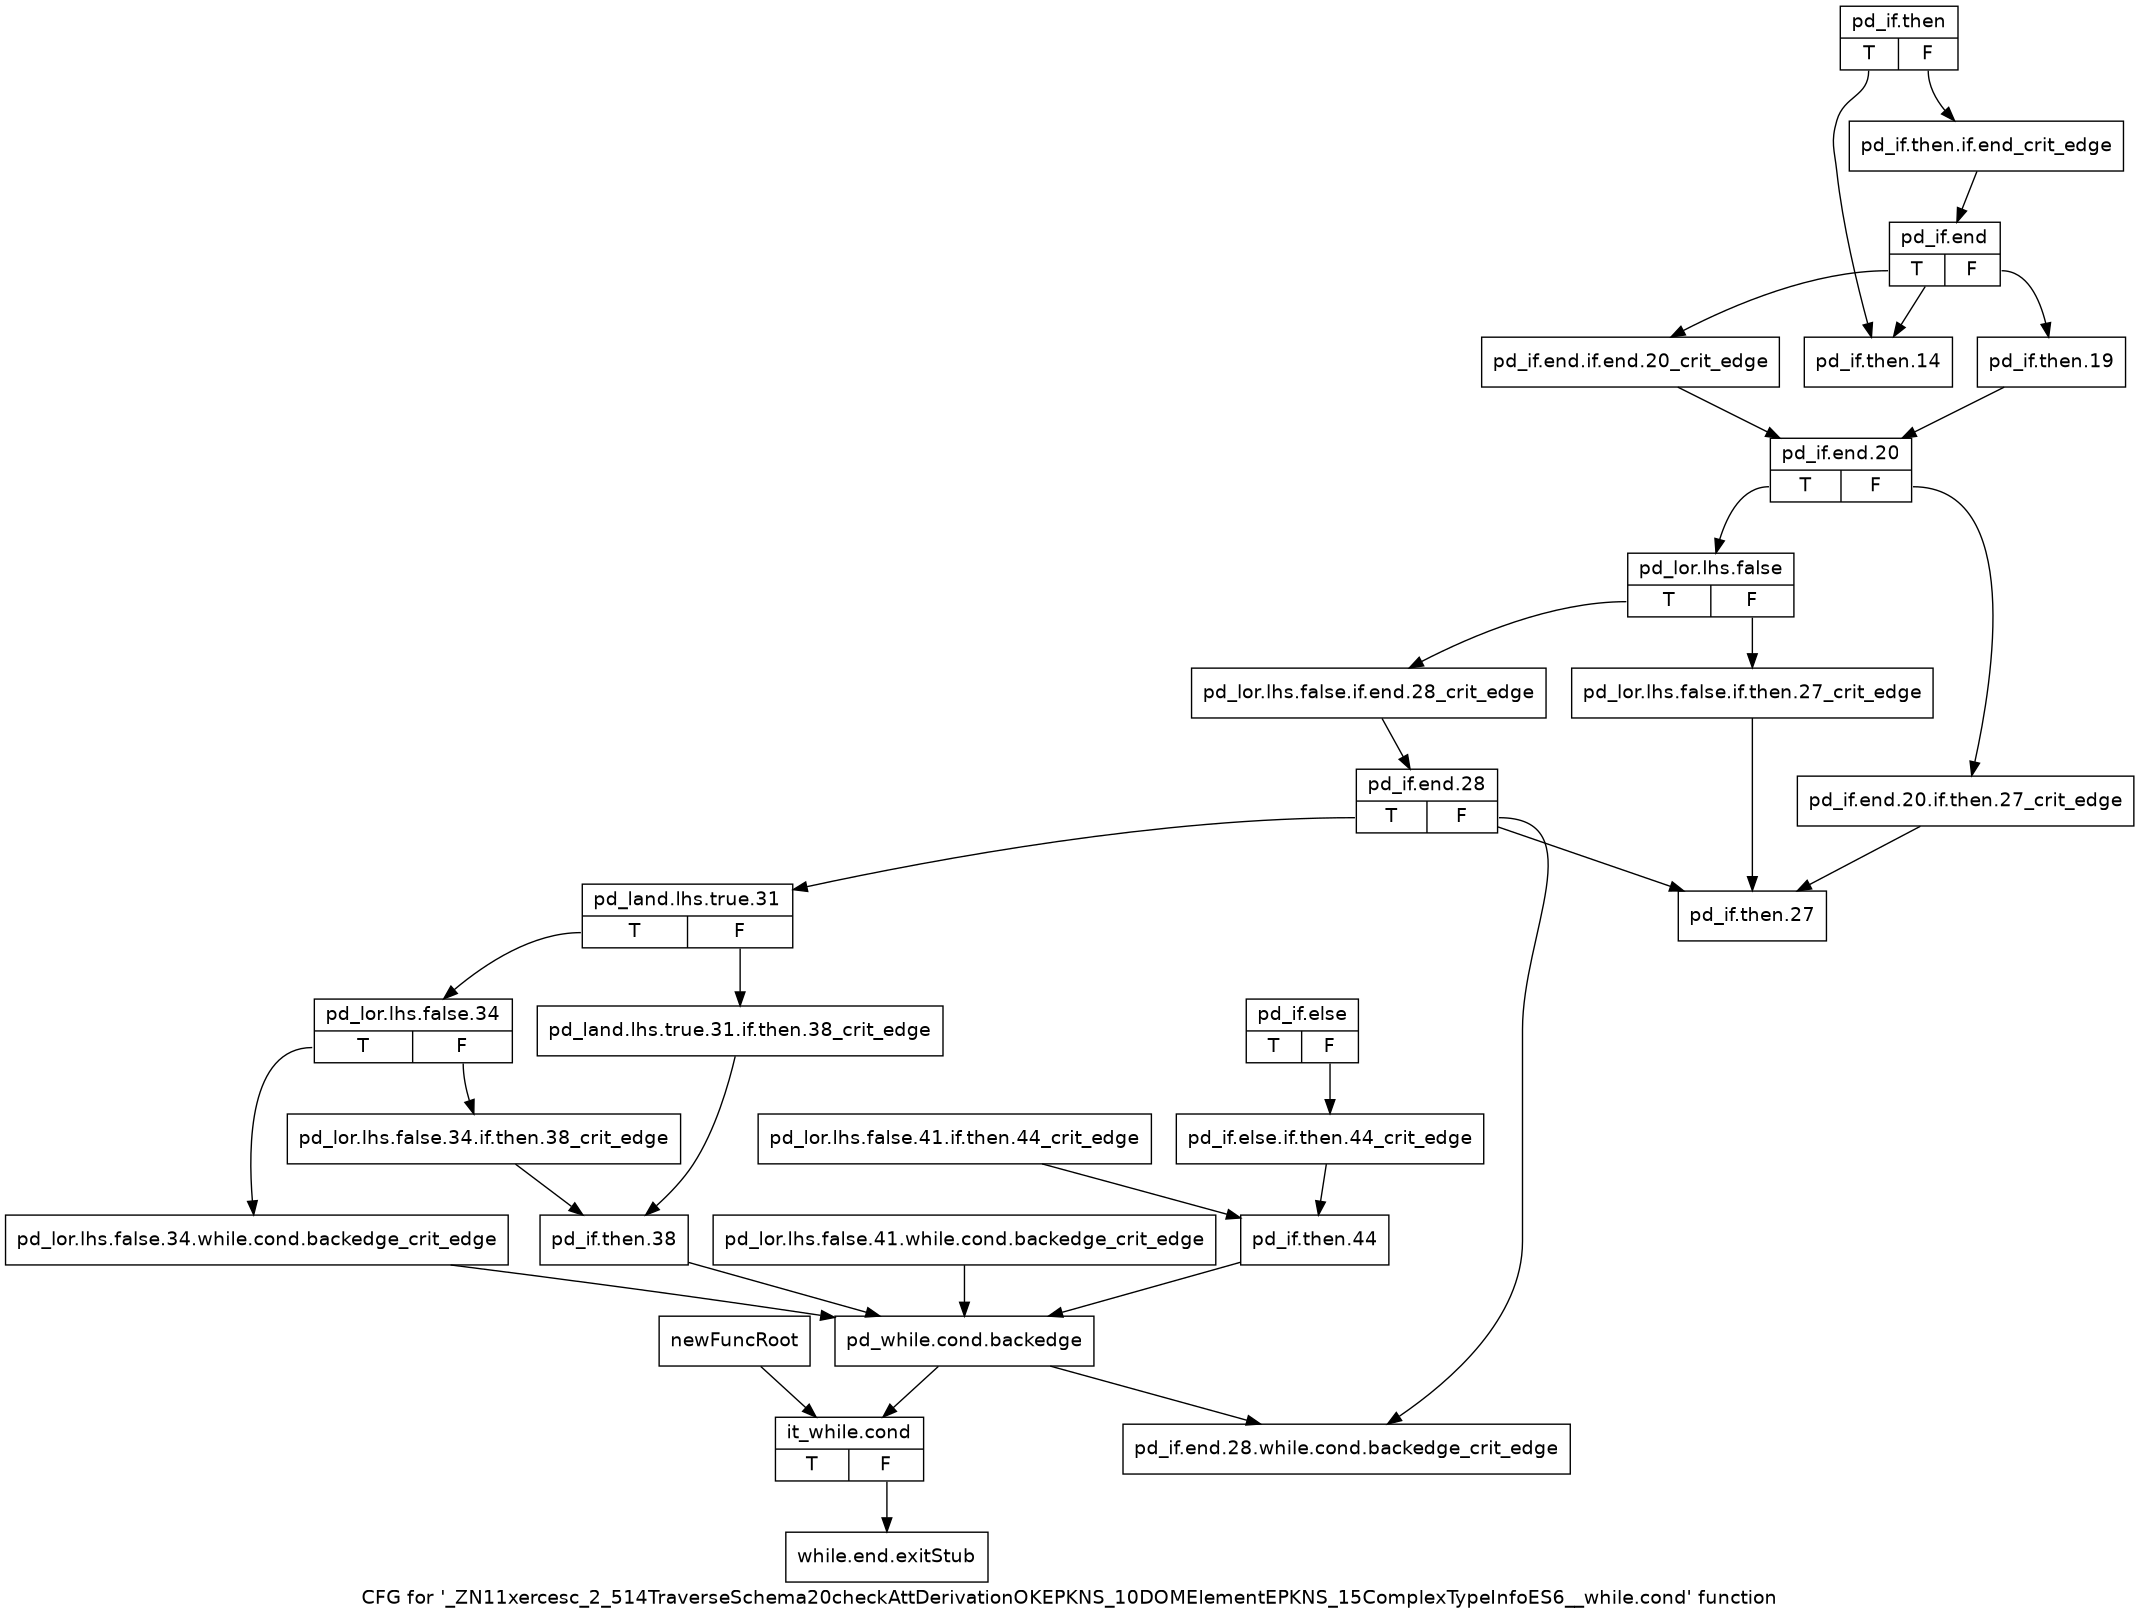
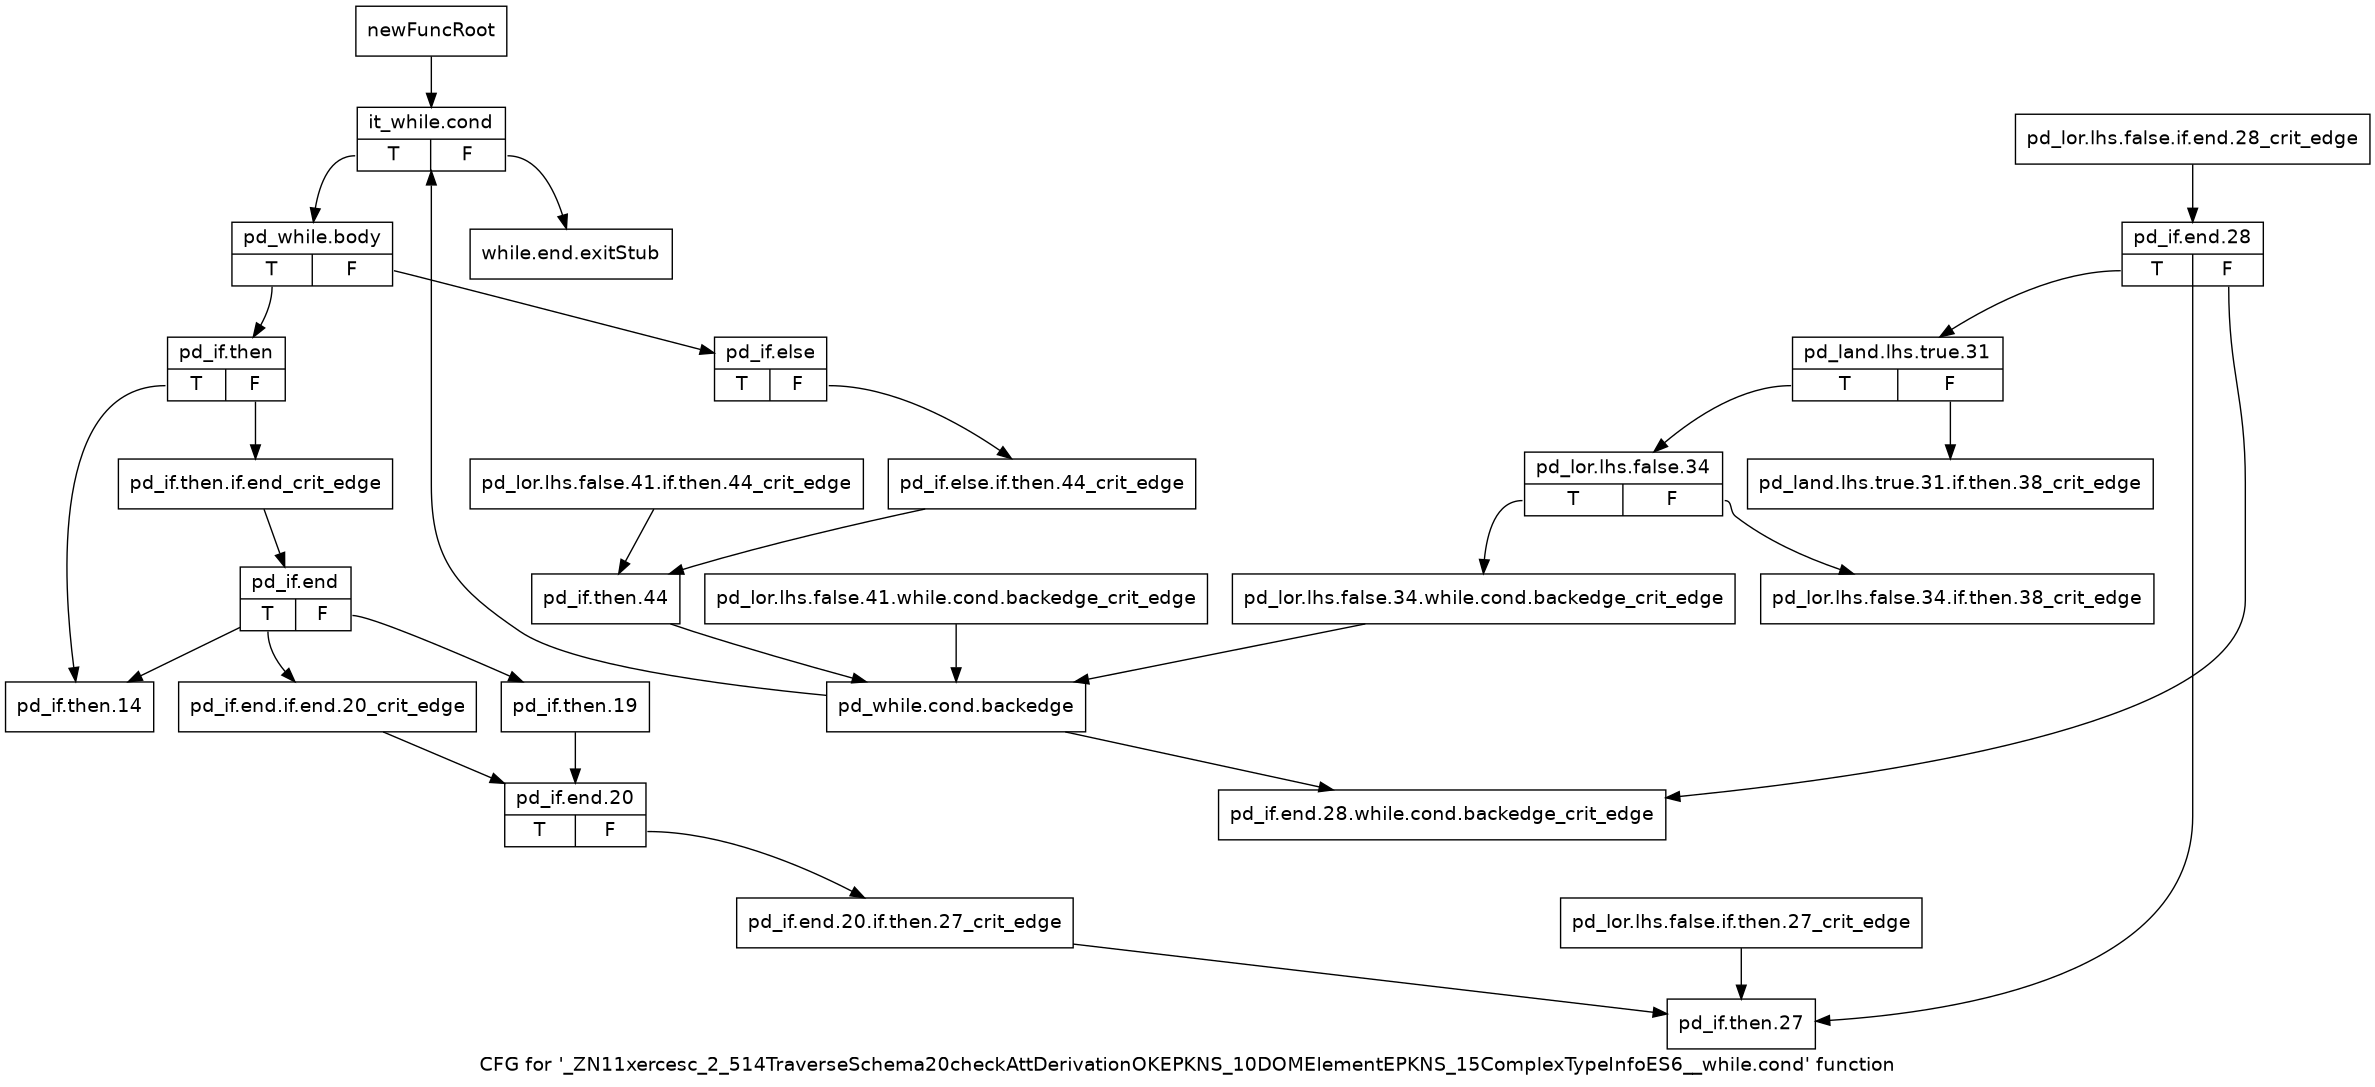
node "pd_while.body": added
node "pd_lor.lhs.false": removed
node "pd_if.then.38": removed
